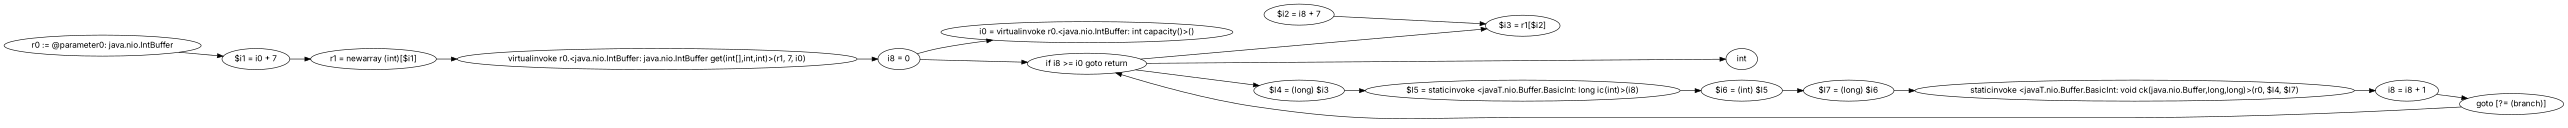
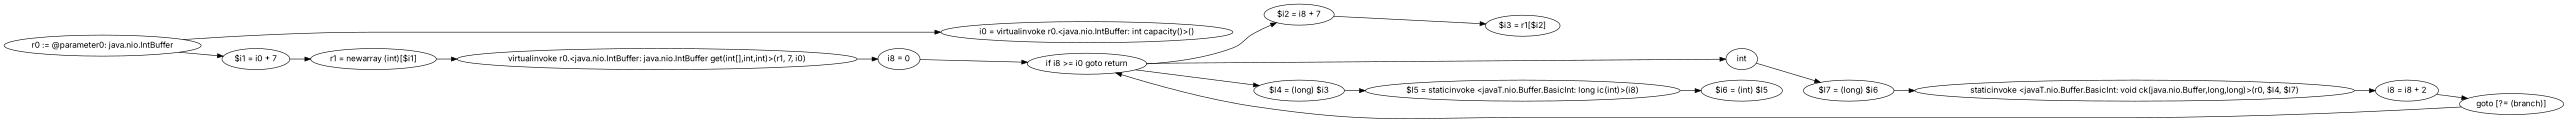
edge "if i8 >= i0 goto return" -> "$i3 = r1[$i2]": now "if i8 >= i0 goto return" -> "$i2 = i8 + 7"
edge "i8 = 0" -> "i0 = virtualinvoke r0.<java.nio.IntBuffer: int capacity()>()": now "r0 := @parameter0: java.nio.IntBuffer" -> "i0 = virtualinvoke r0.<java.nio.IntBuffer: int capacity()>()"
edge "$i6 = (int) $l5" -> "$l7 = (long) $i6": now "int" -> "$l7 = (long) $i6"
node "i8 = i8 + 1": label "i8 = i8 + 1" -> "i8 = i8 + 2"
